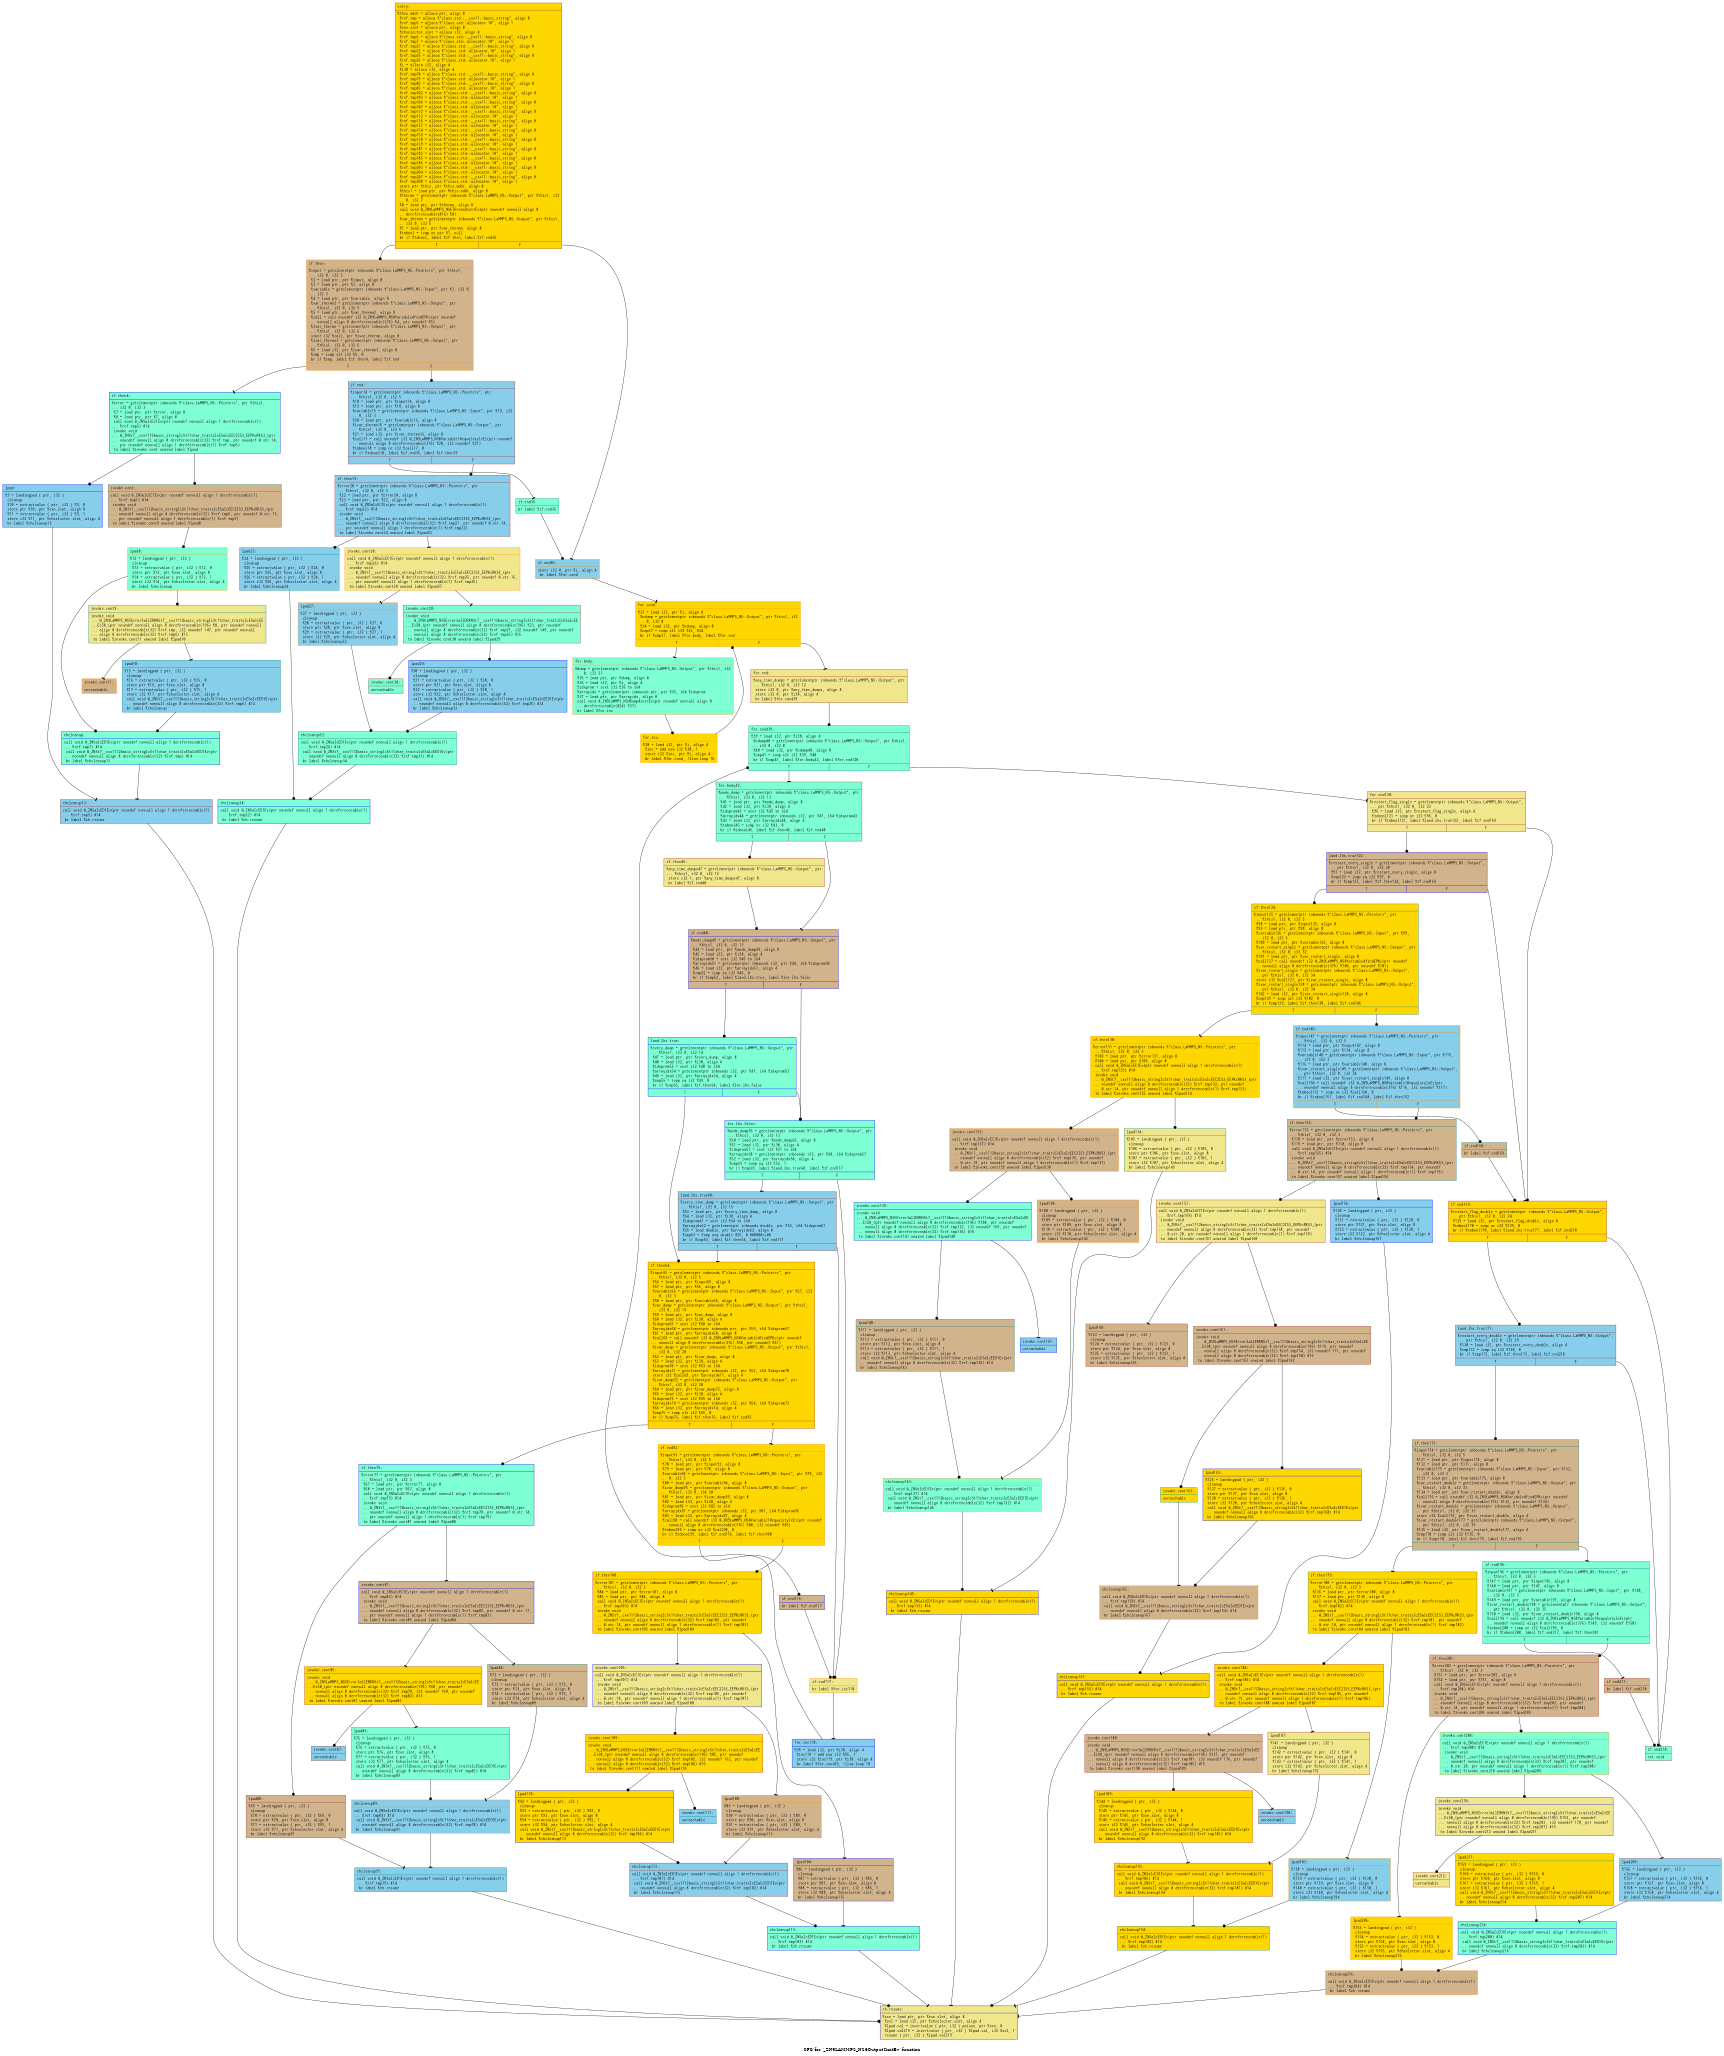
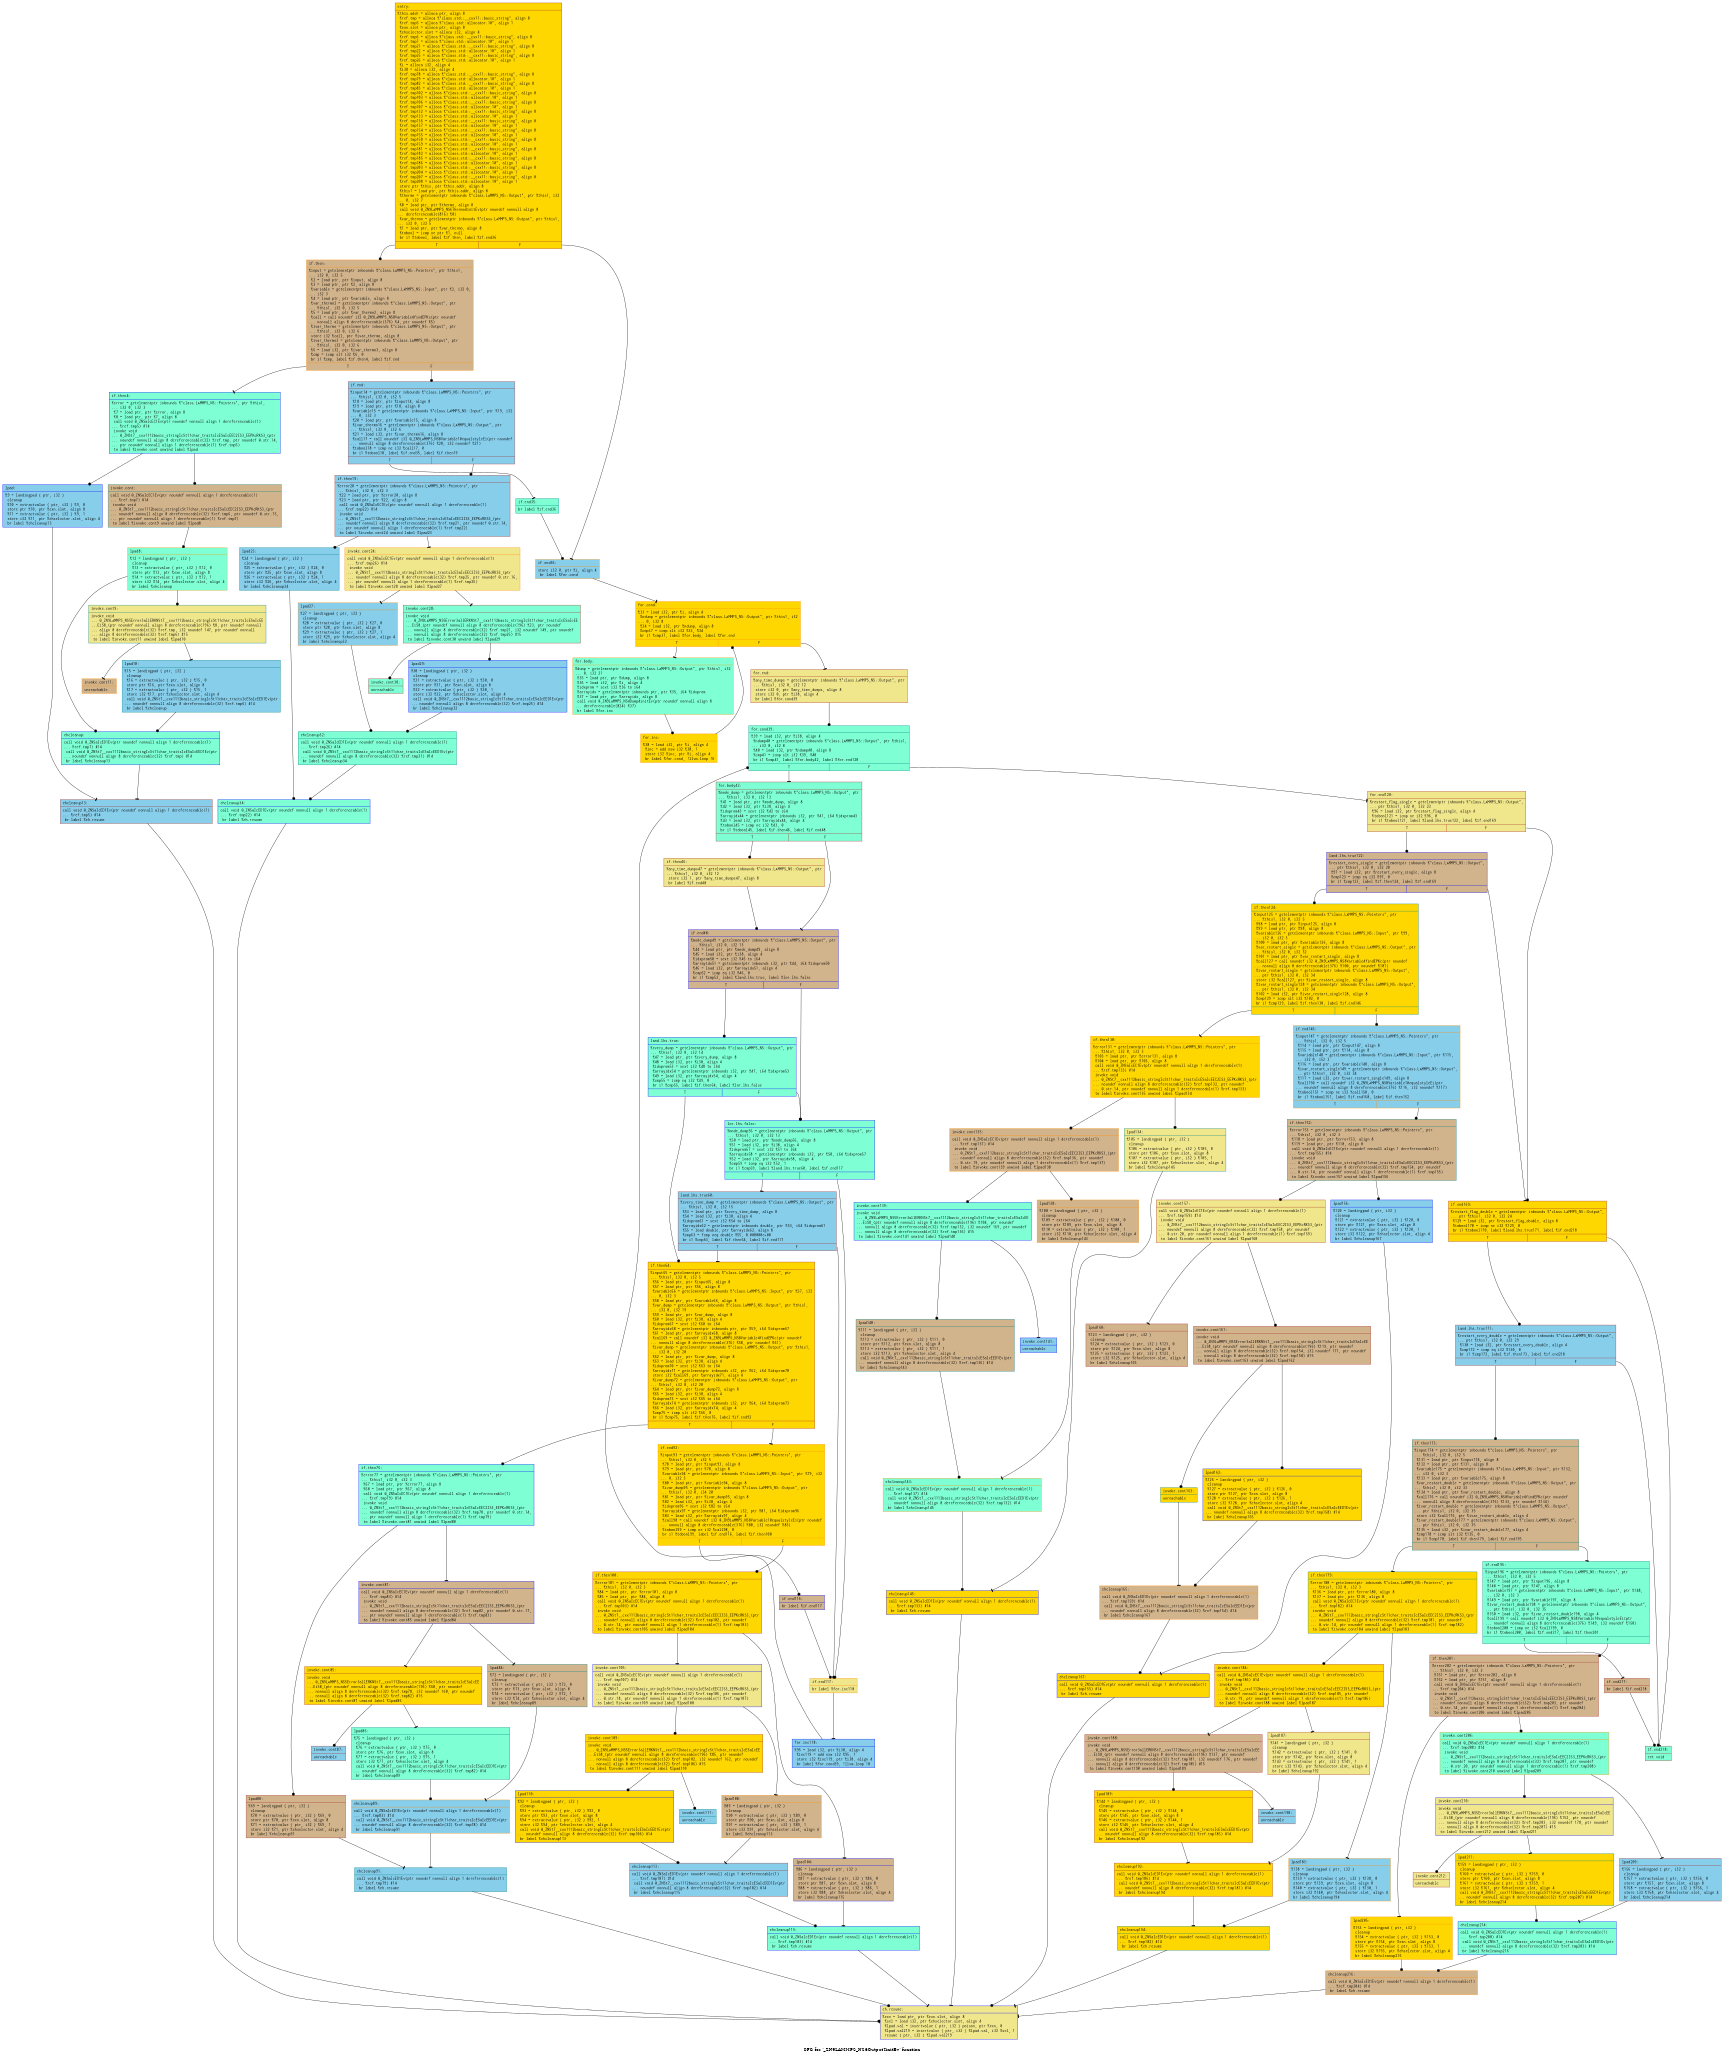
node "if.end168:": removed
edge "invoke.cont210:" -> "lpad211:": added
